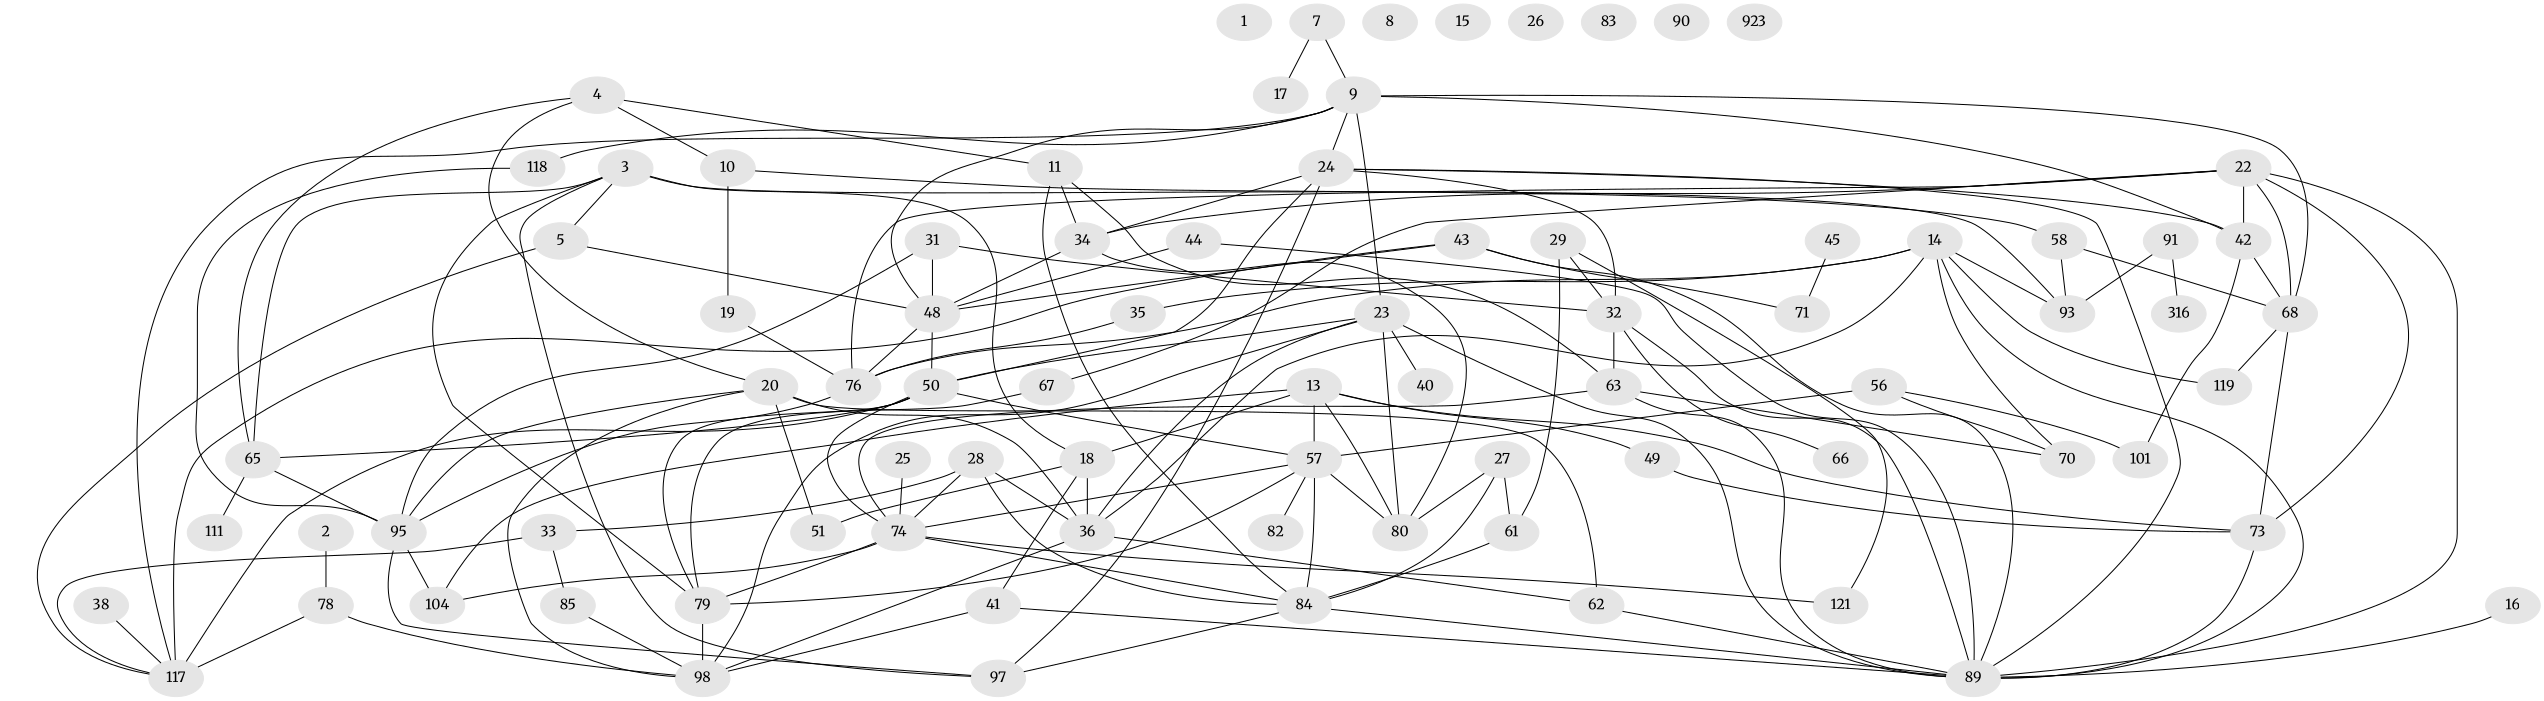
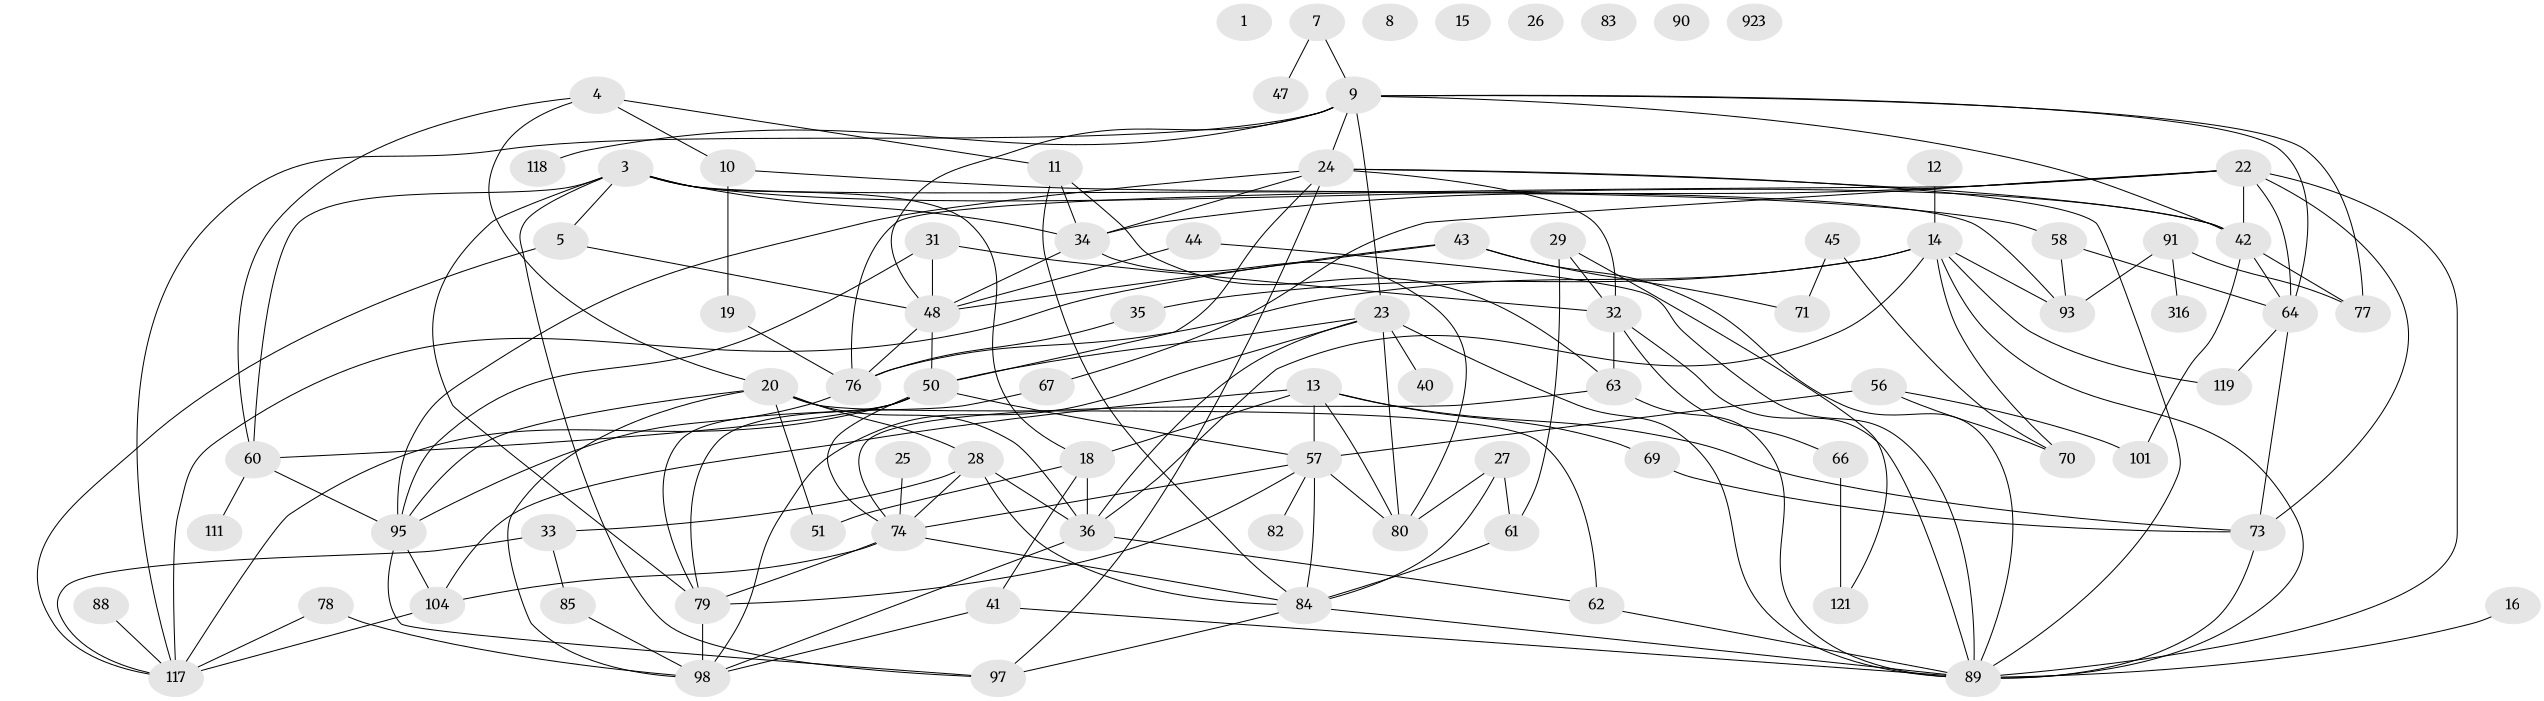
node "17": label "17" -> "47"
node "12": added
edge "3" -- "42": added
edge "3" -- "34": added
edge "118" -- "95": now "24" -- "95"
node "68": label "68" -> "64"
node "77": added
edge "20" -- "28": added
edge "63" -- "70": now "45" -- "70"
node "65": label "65" -> "60"
node "49": label "49" -> "69"
node "2": removed
edge "74" -- "121": now "66" -- "121"
node "38": label "38" -> "88"
edge "104" -- "117": added
